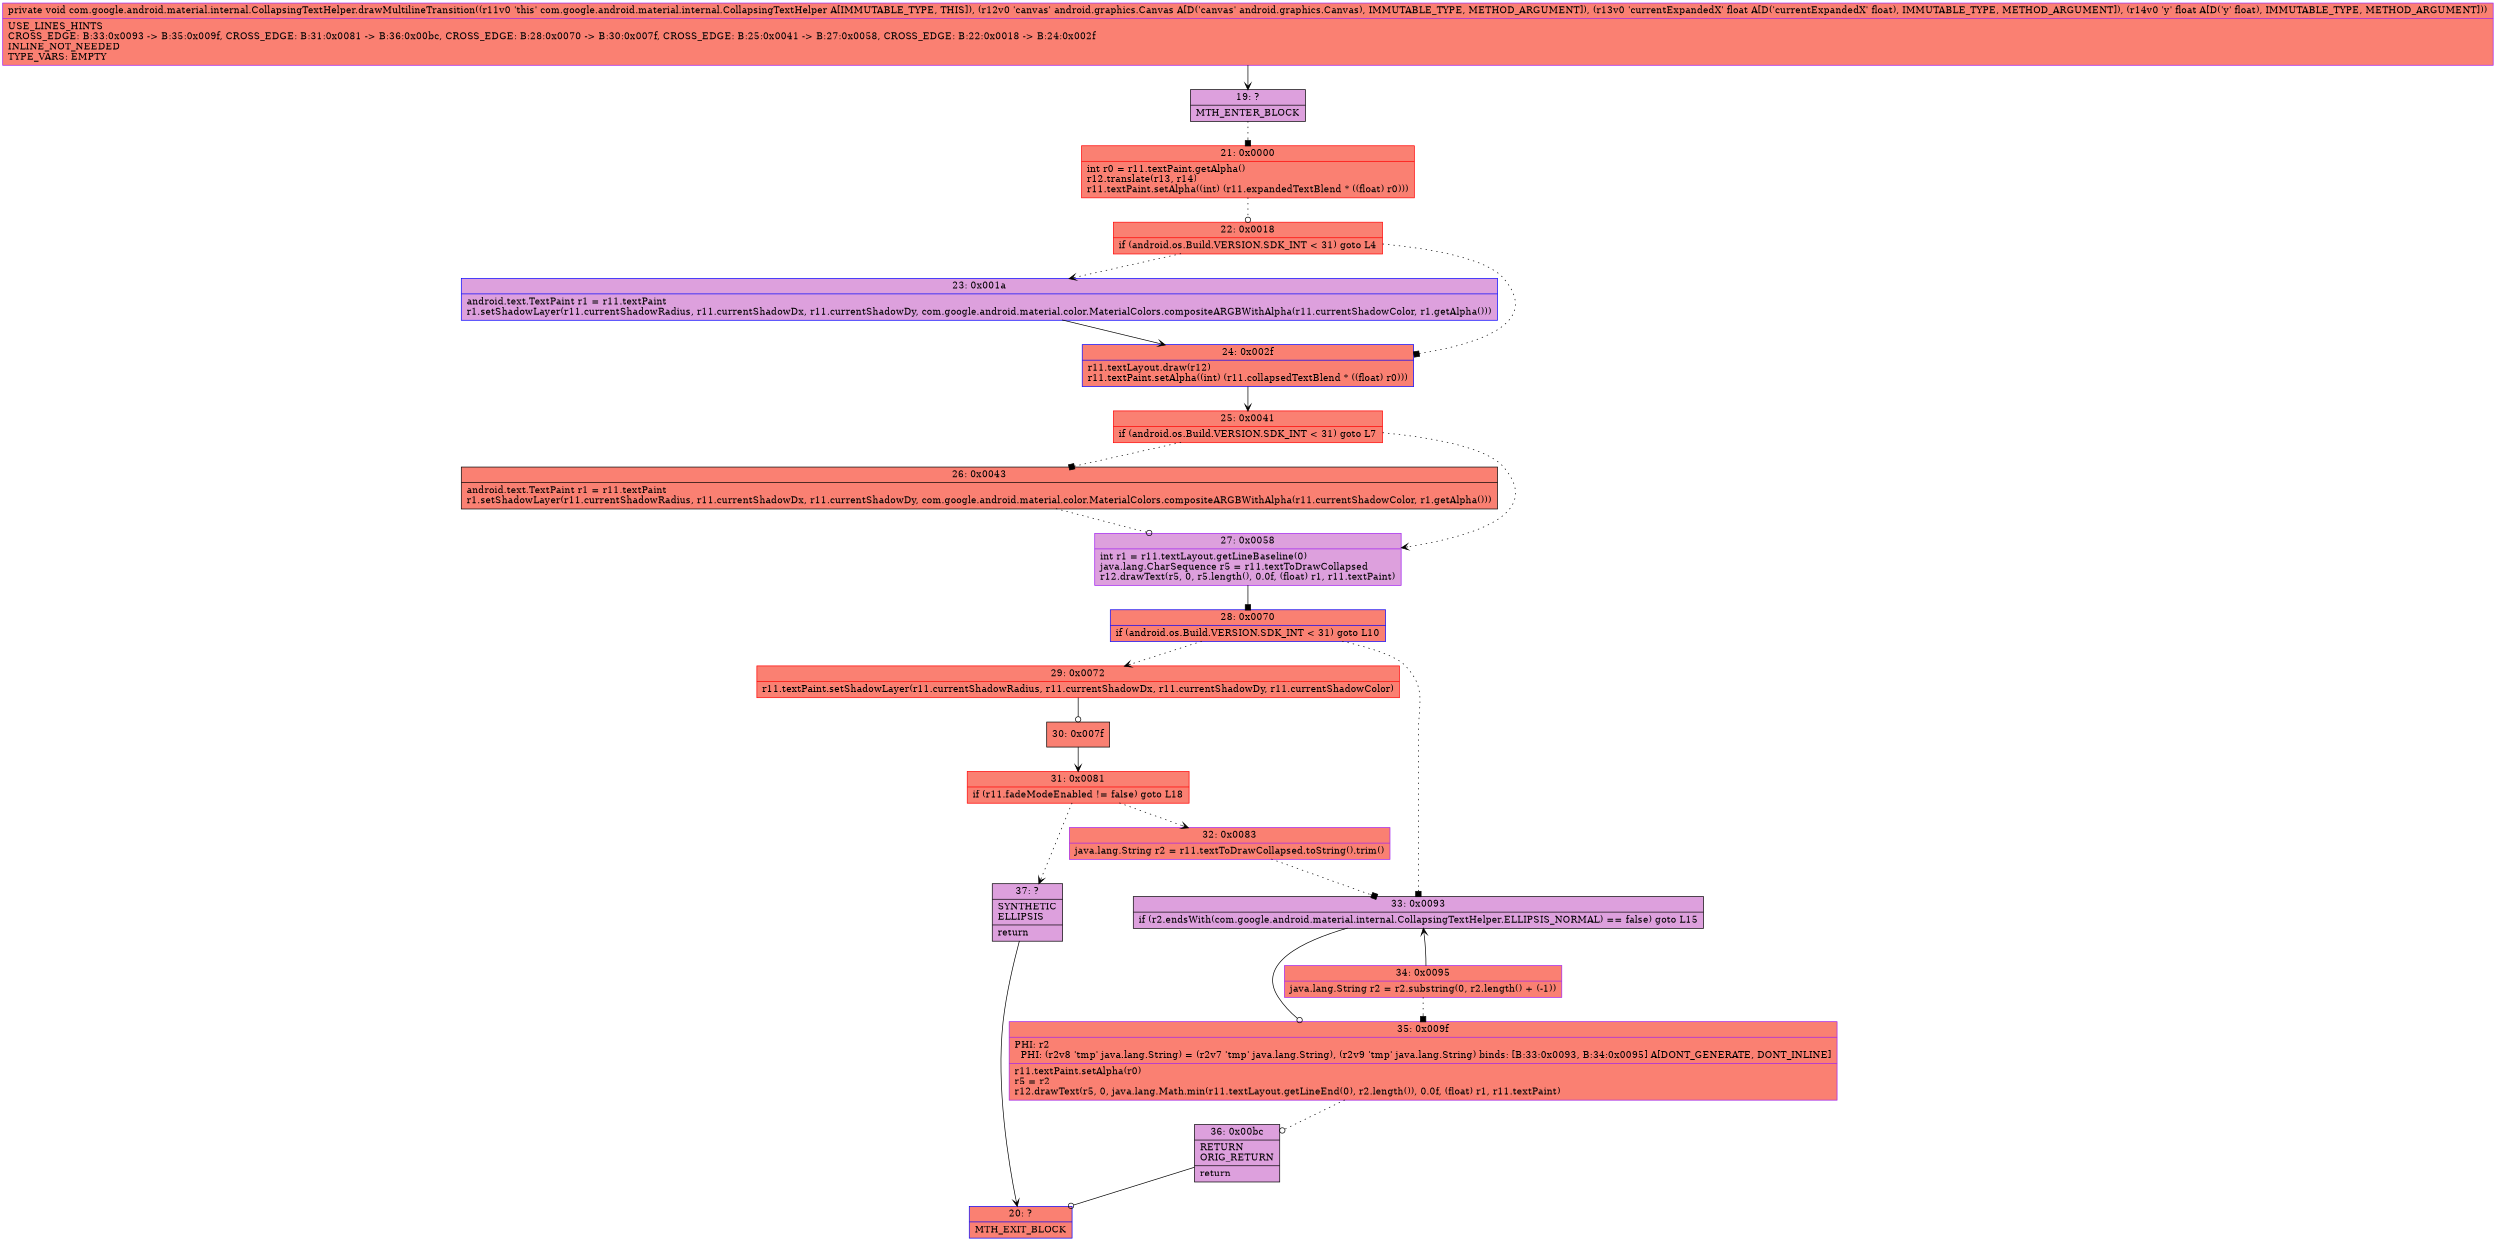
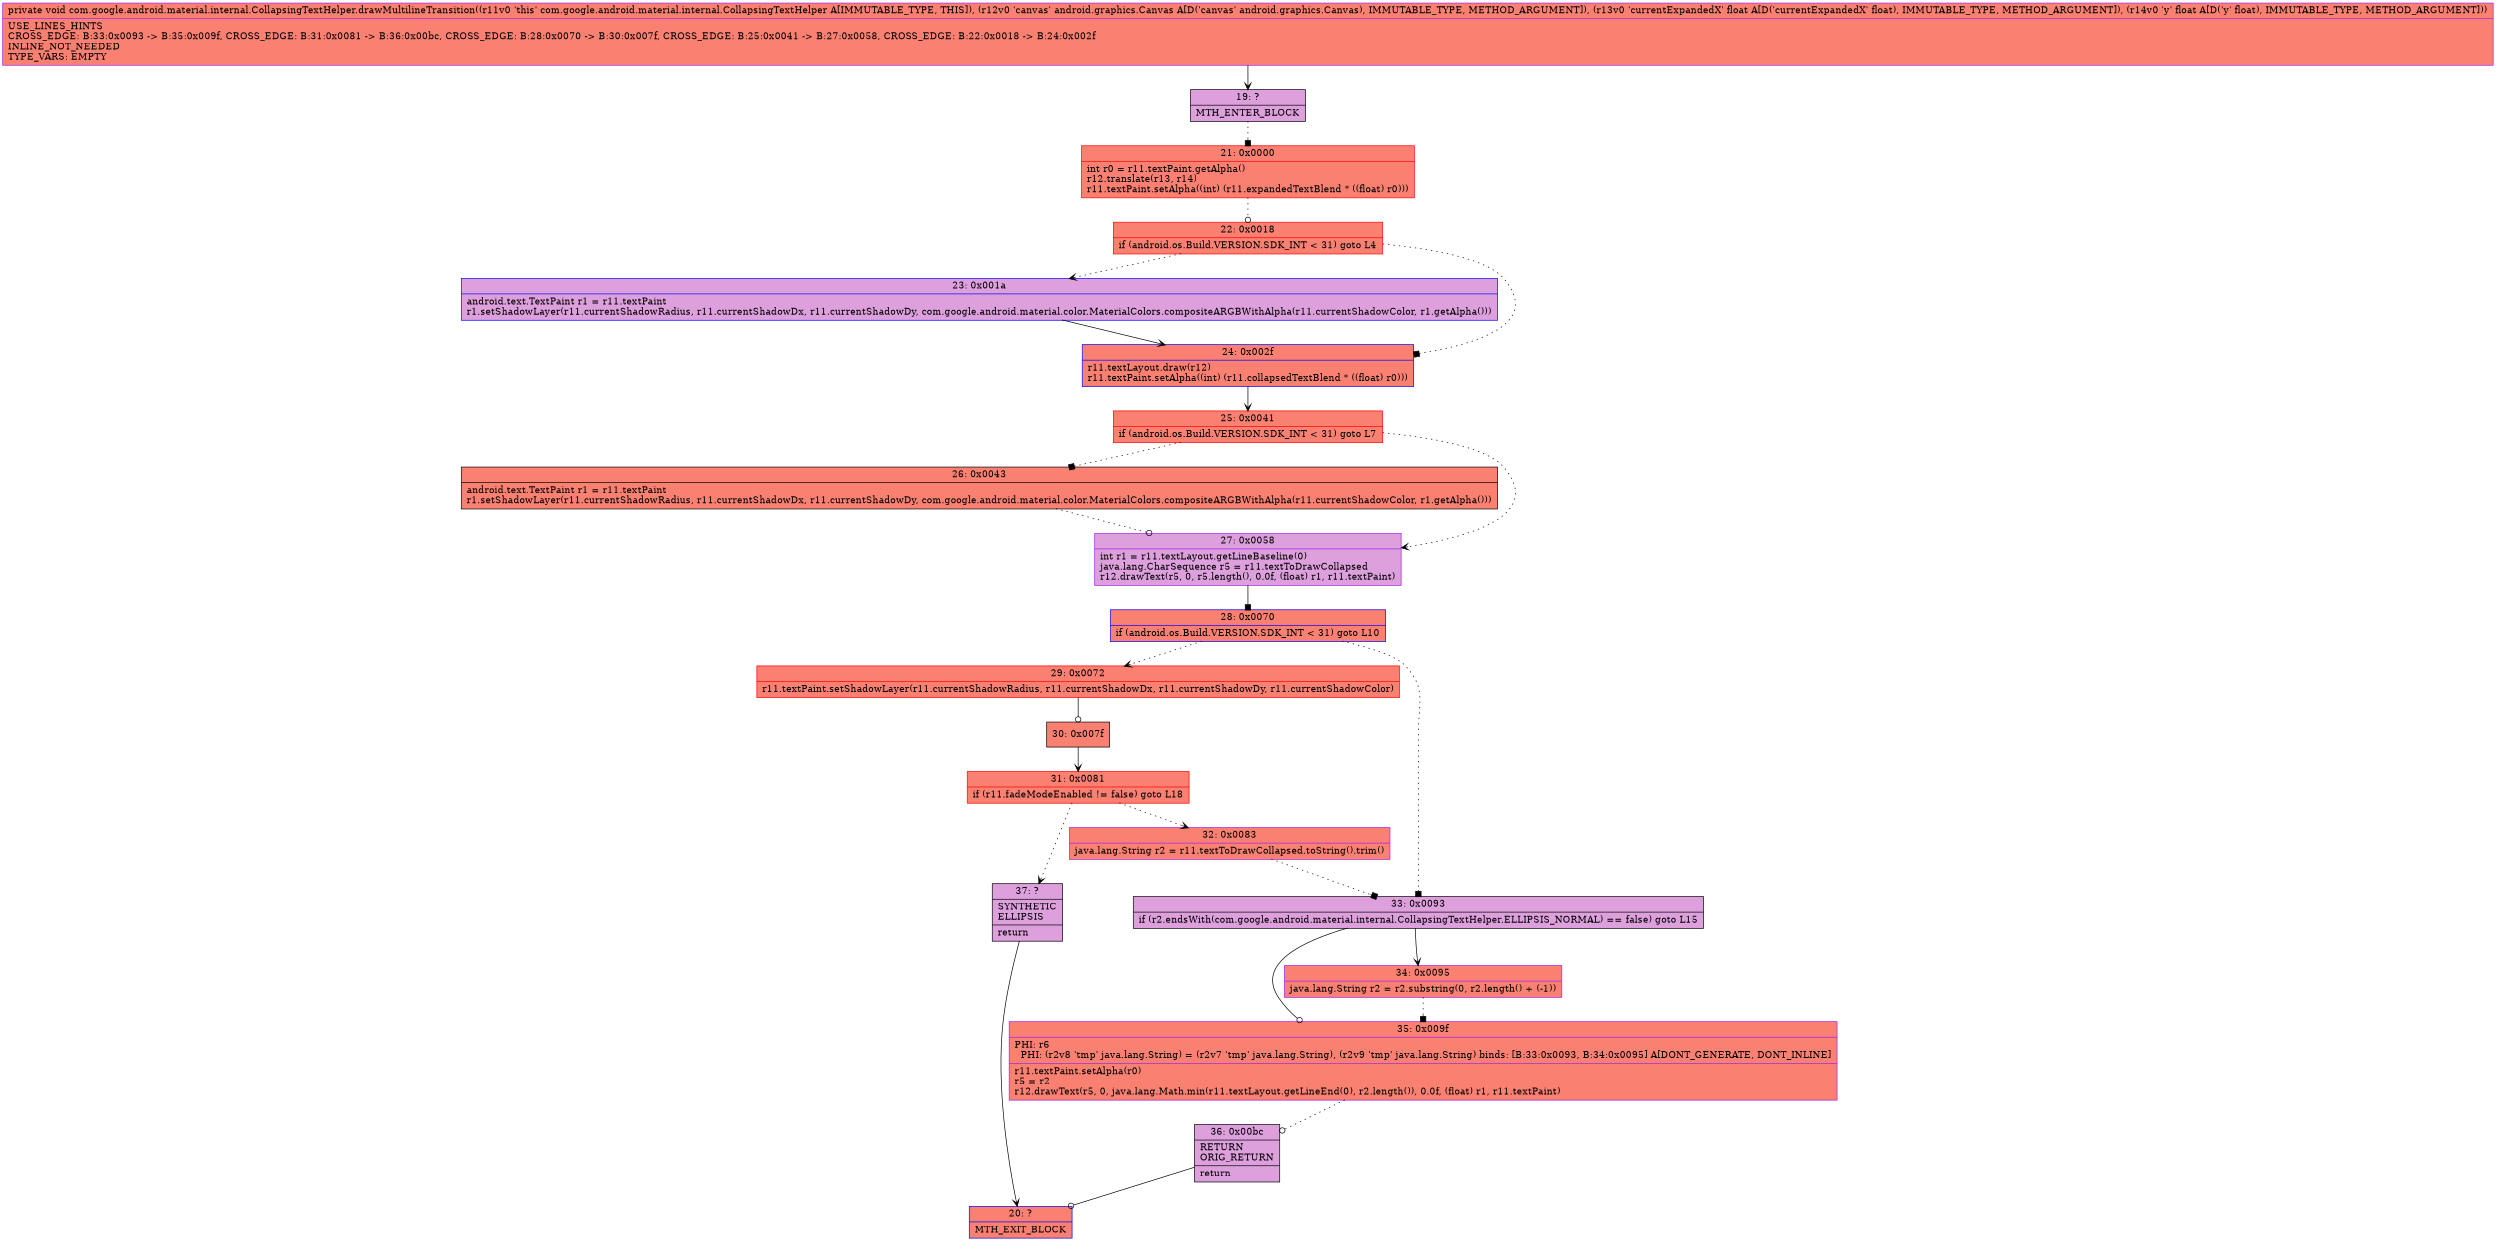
edge "34: 0x0095" -> "33: 0x0093": reversed
node "35: 0x009f": text "PHI: r2" -> "PHI: r6"
